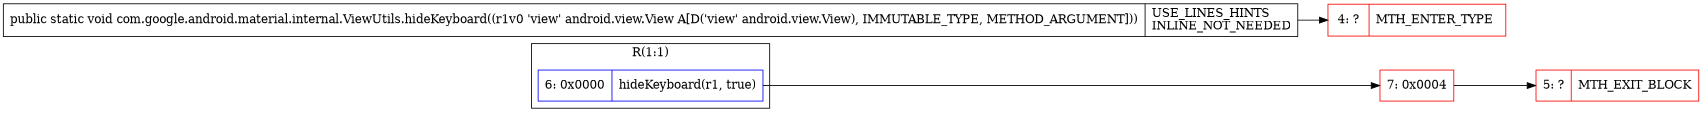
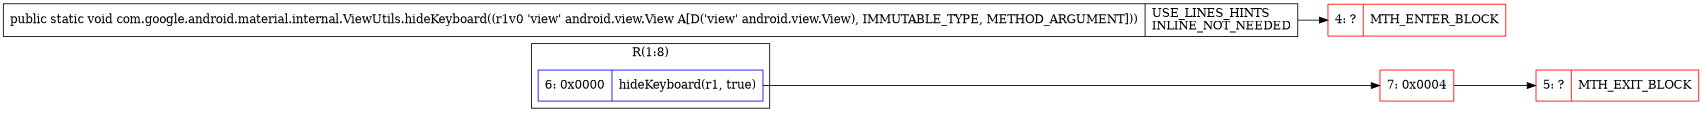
node "4: ?": text "MTH_ENTER_TYPE" -> "MTH_ENTER_BLOCK"
cluster "R(1:1)": label "R(1:1)" -> "R(1:8)"
